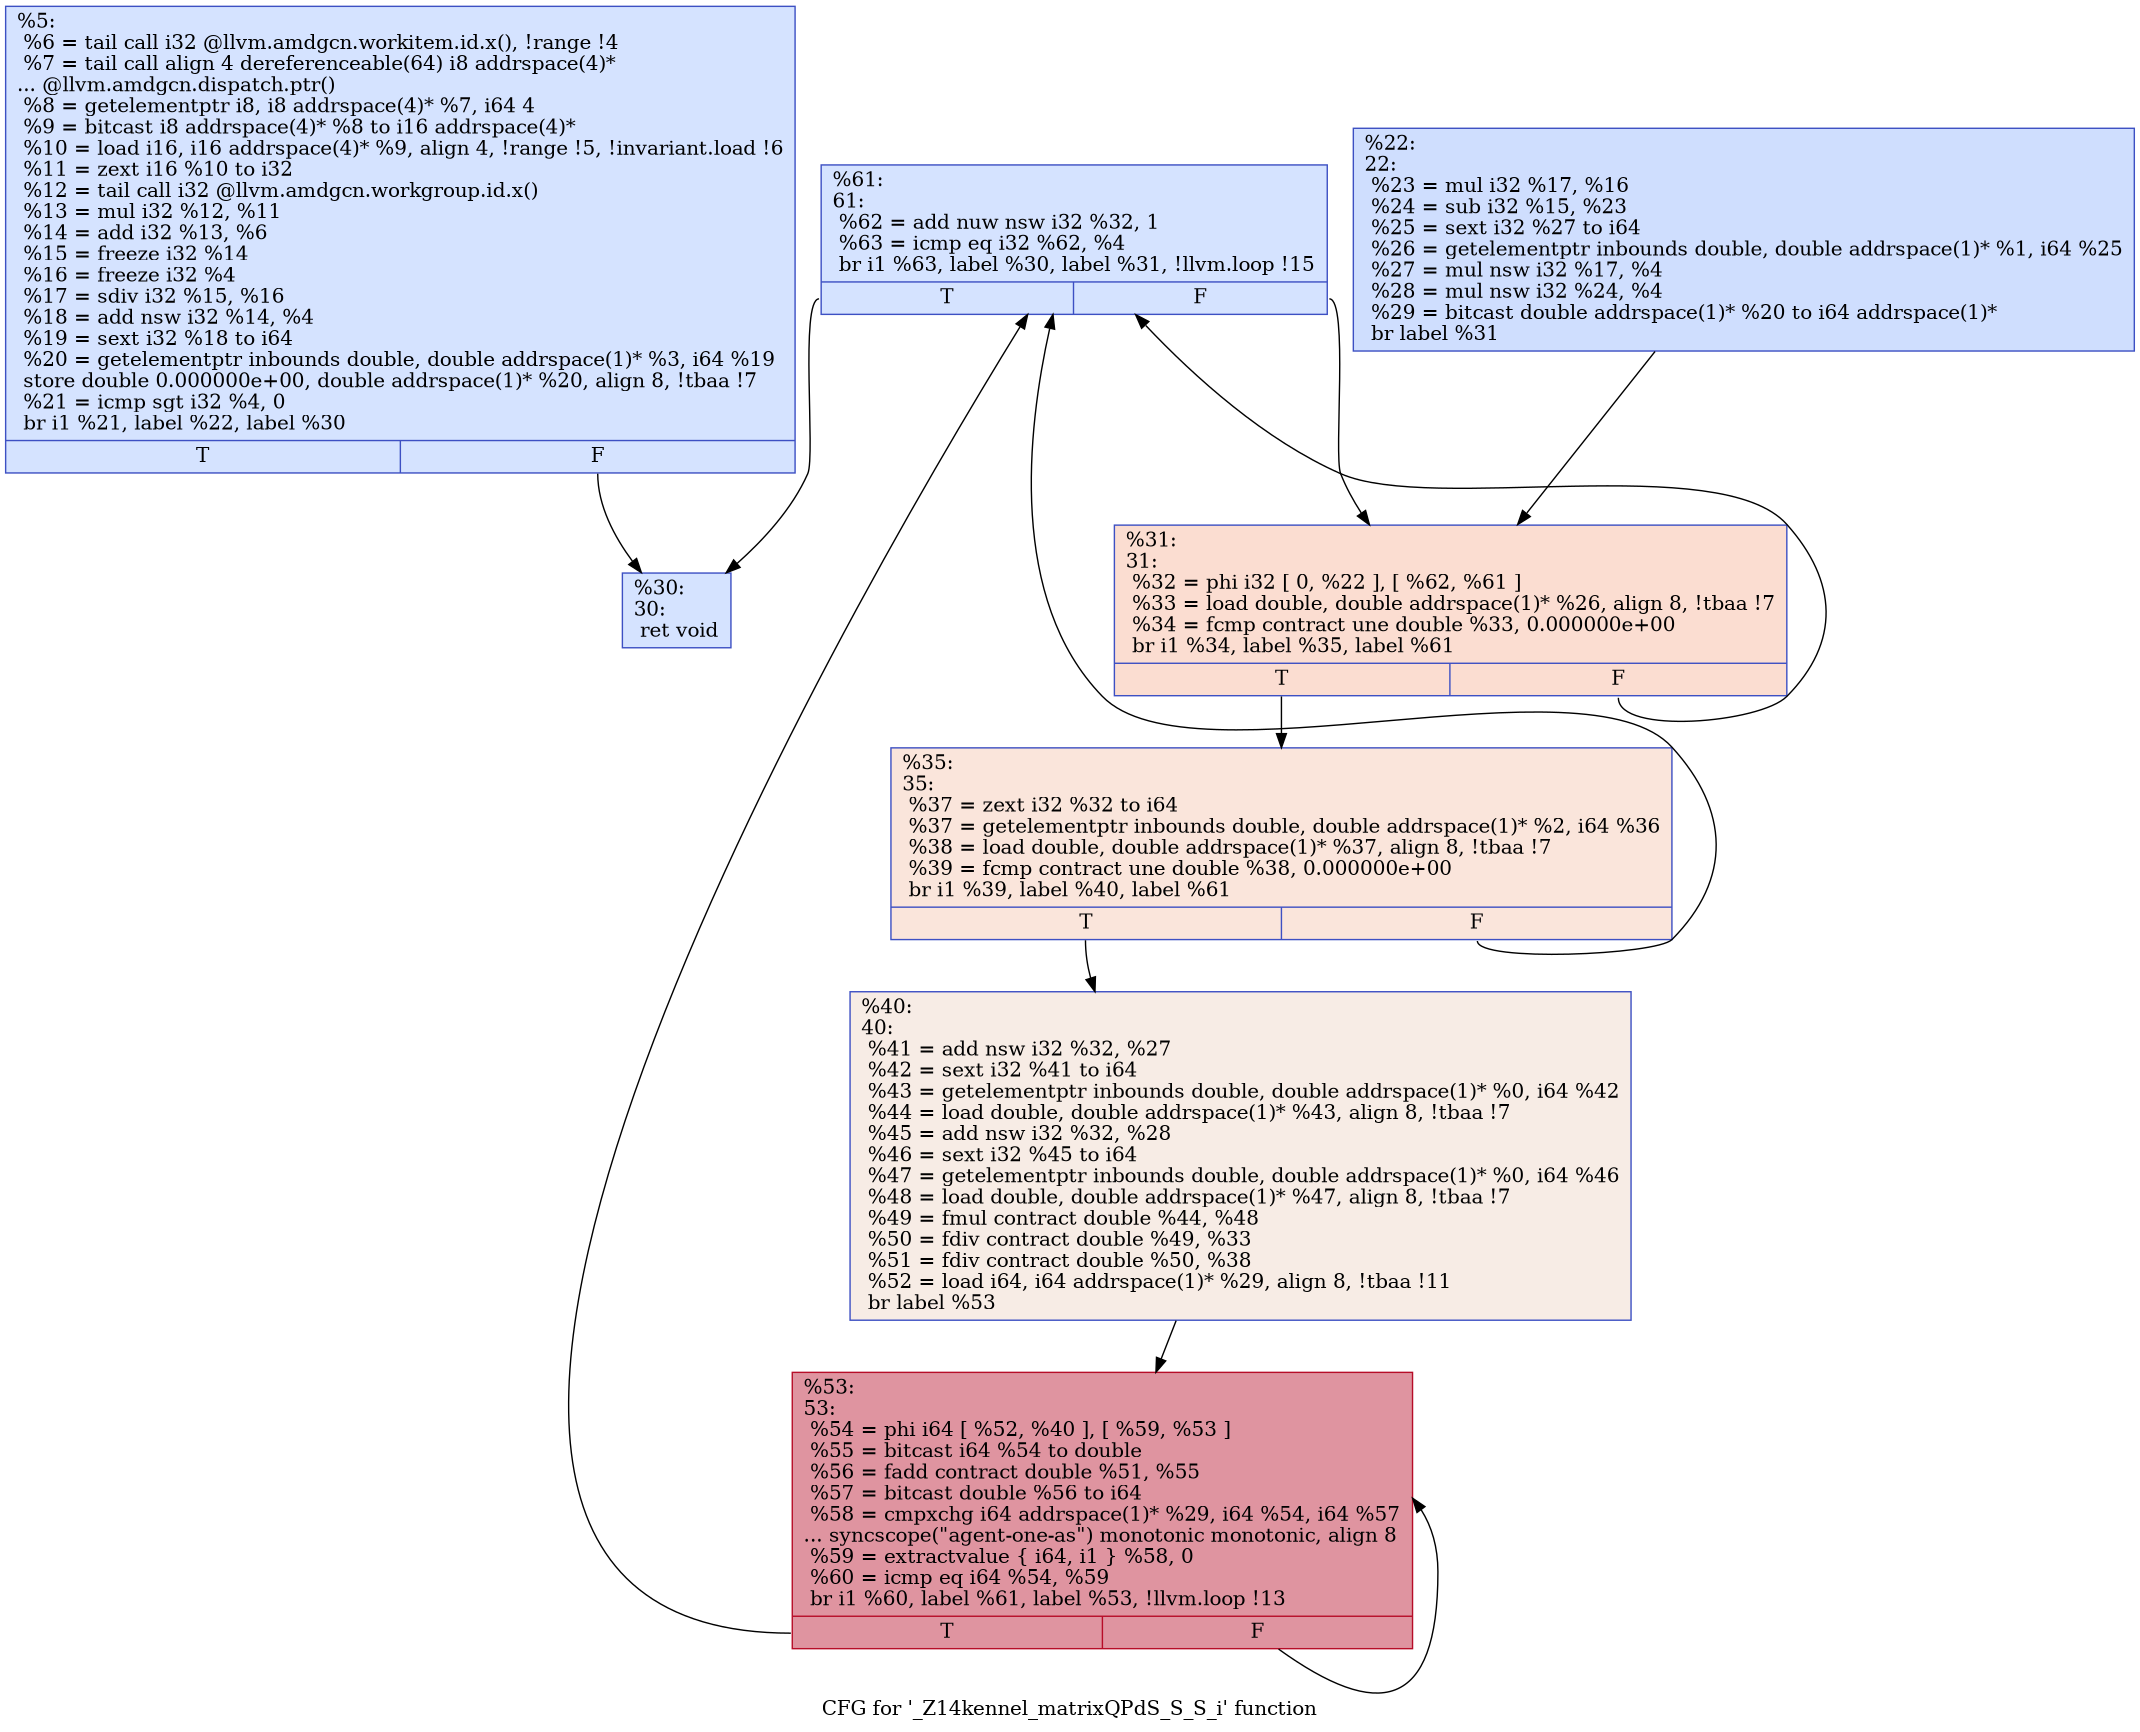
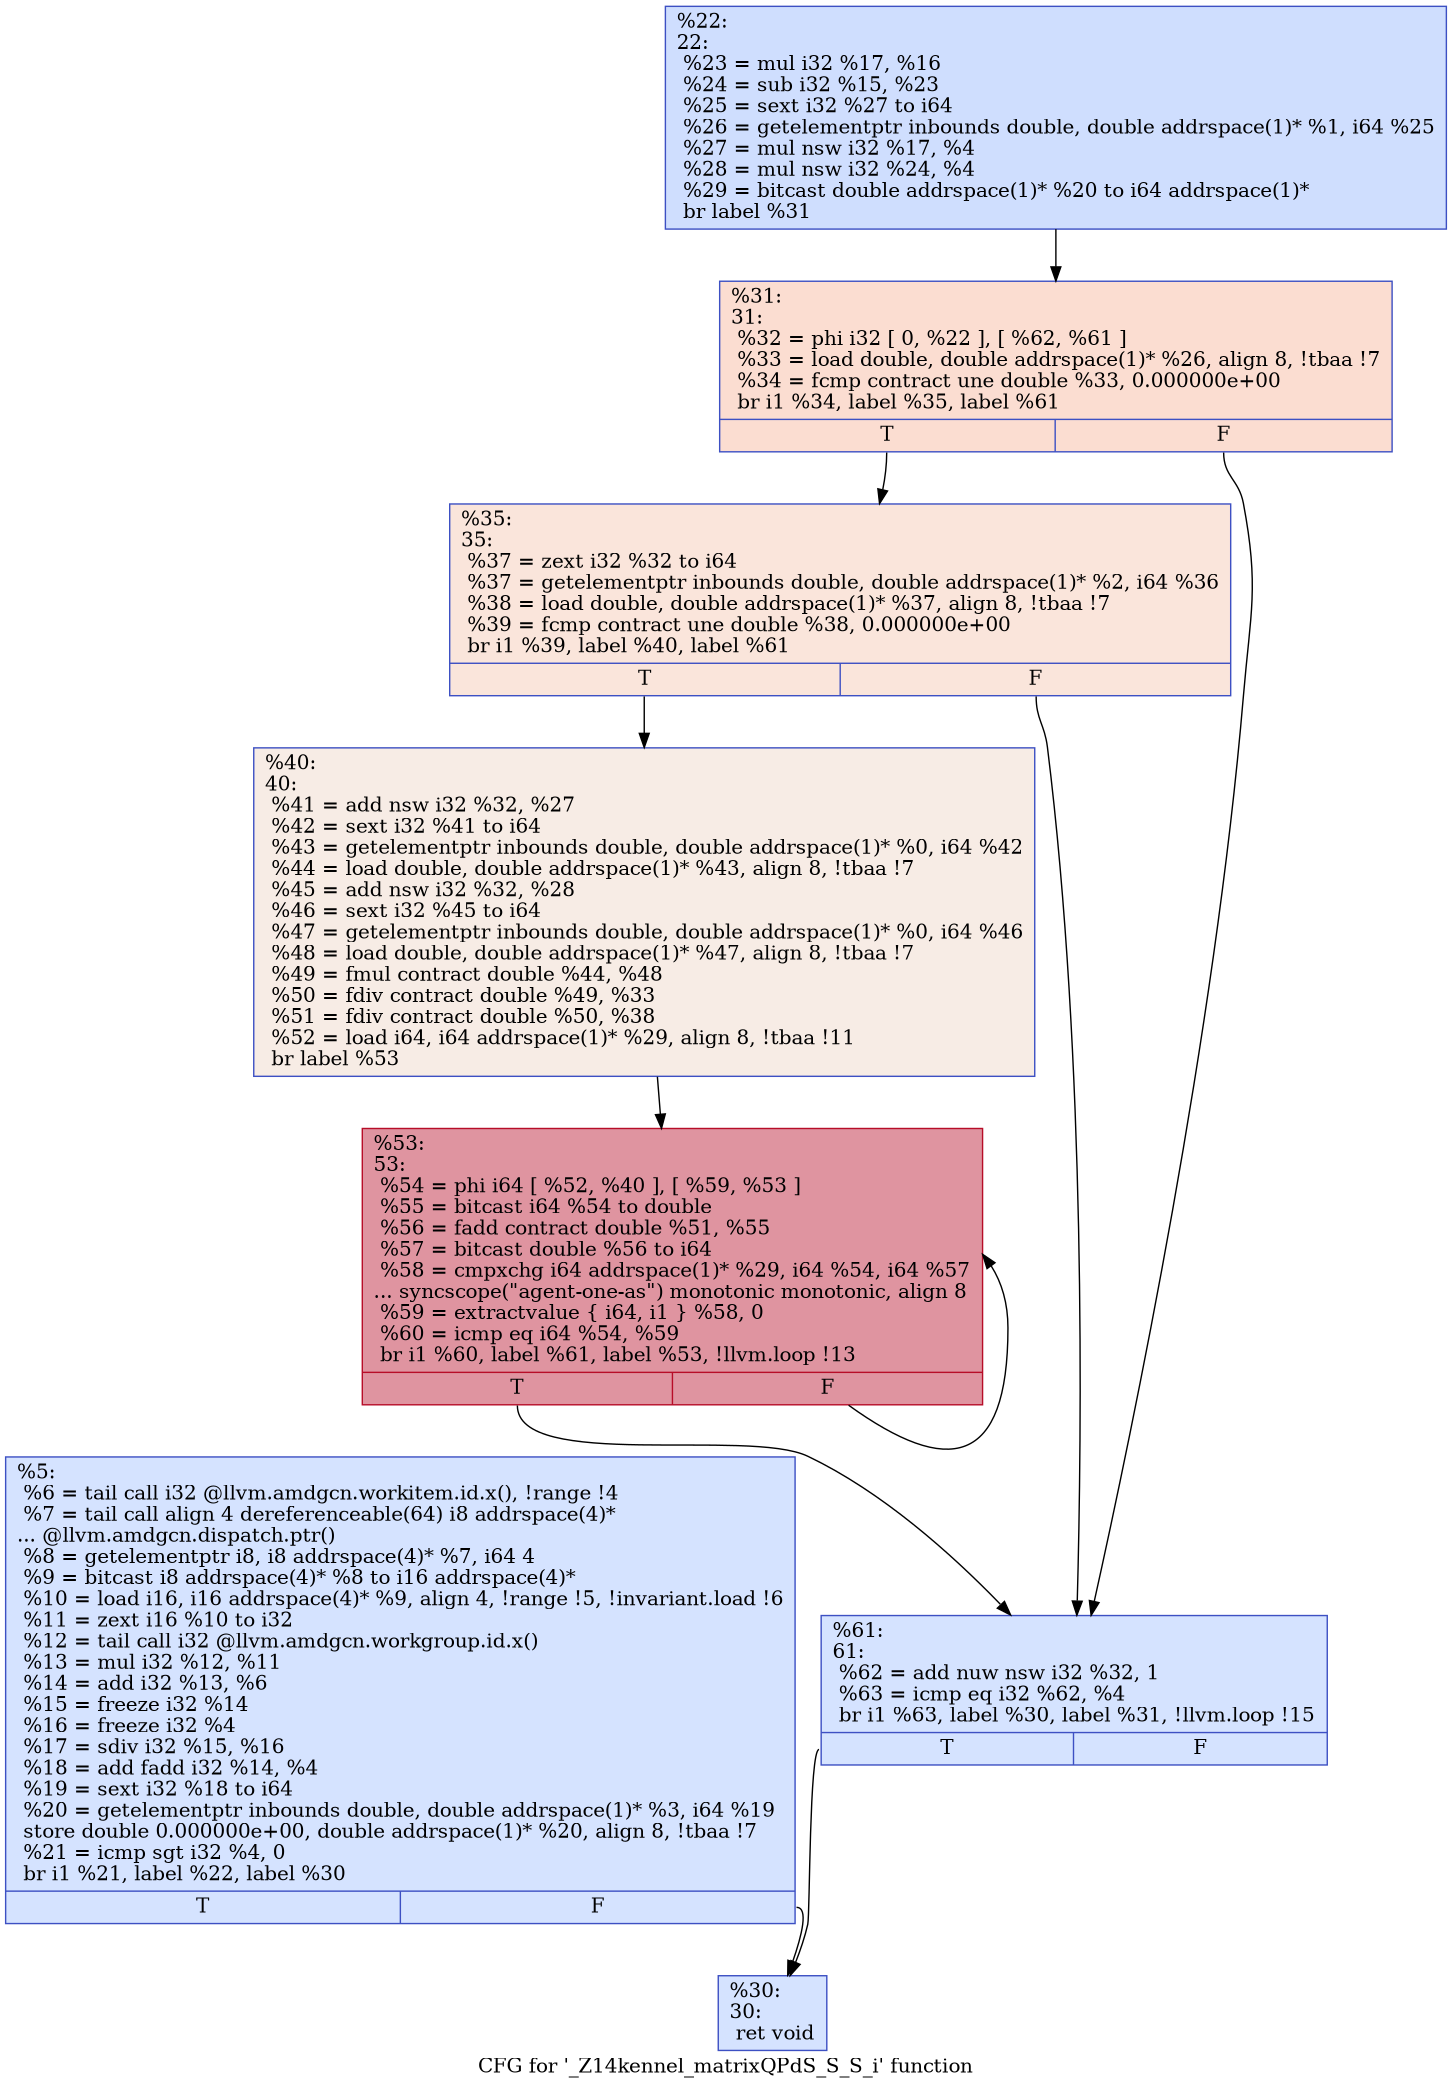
node "%5:": text "%18 = add nsw i32 %14, %4" -> "%18 = add fadd i32 %14, %4"
edge "%61:" -> "%31:": removed
